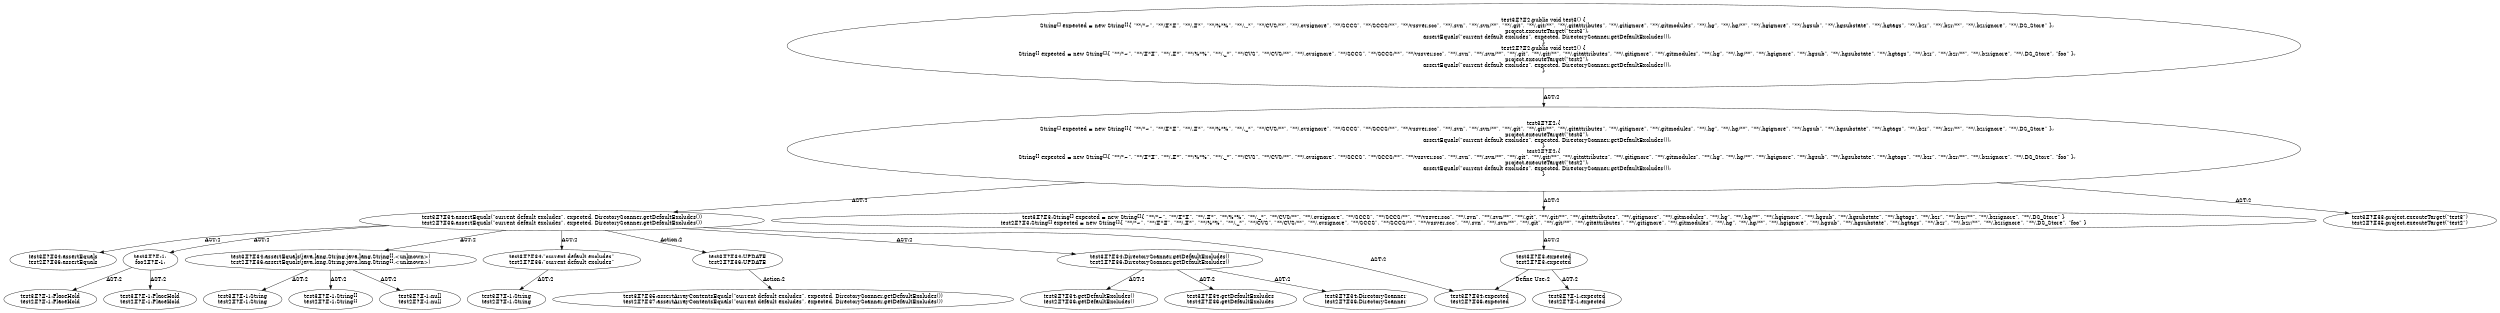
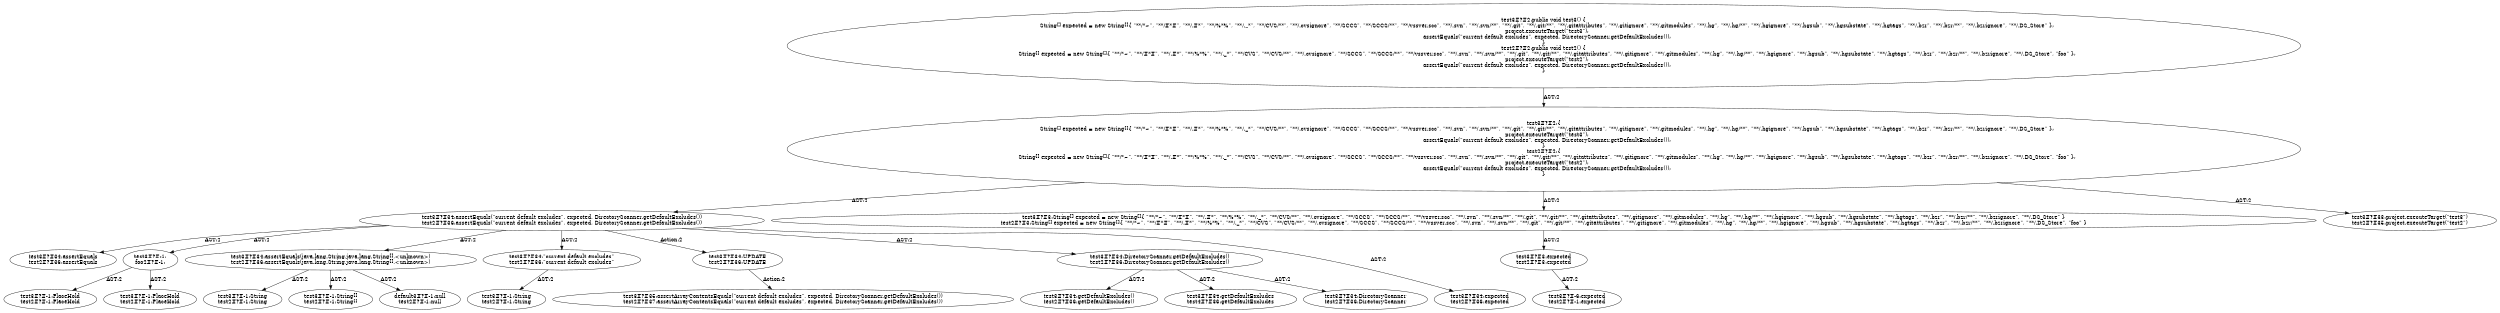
edge "test3#?#3:expected test2#?#3:expected" -> "test3#?#34:expected test2#?#36:expected": removed, label "Define Use:2"
node "test3#?#-1:null test2#?#-1:null": label "test3#?#-1:null test2#?#-1:null" -> "default3#?#-1:null test2#?#-1:null"
node "test3#?#-1:expected test2#?#-1:expected": label "test3#?#-1:expected test2#?#-1:expected" -> "test3#?#-6:expected test2#?#-1:expected"
